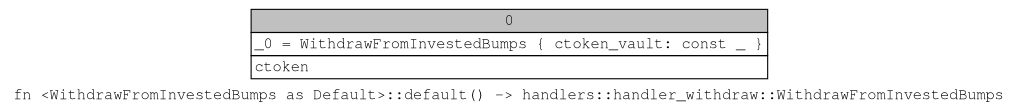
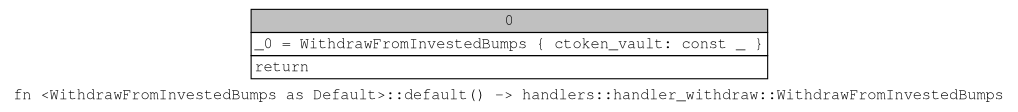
node "0": text "ctoken" -> "return"
